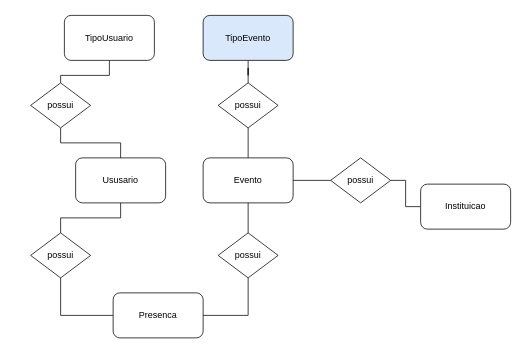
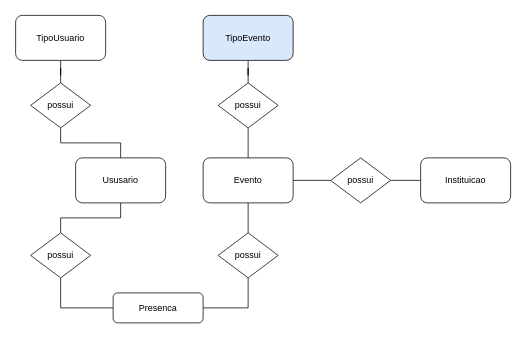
node "TipoUsuario": moved (109, 38) -> (60, 38)
node "Instituicao": moved (465, 207) -> (465, 180)
node "Presenca": size 90x45 -> 90x30
